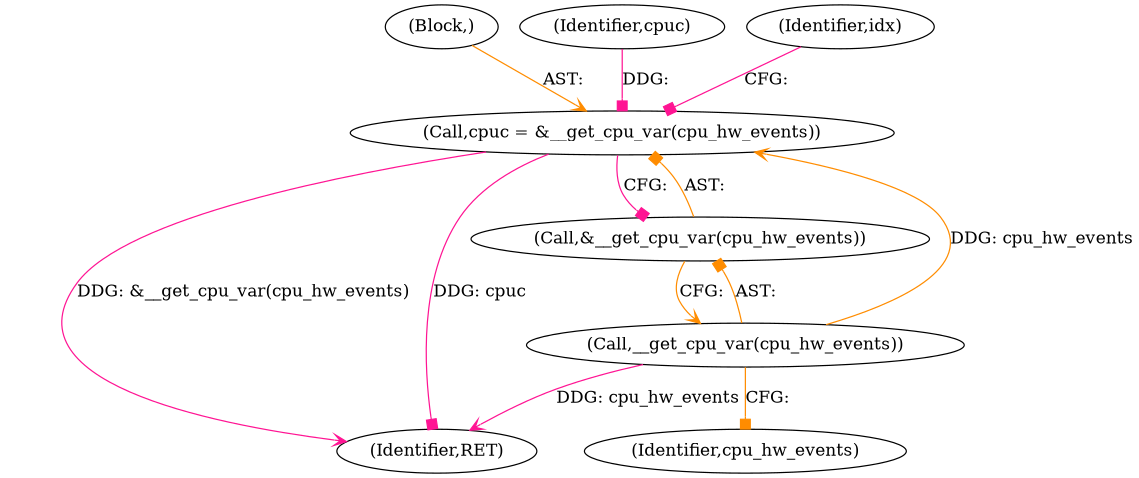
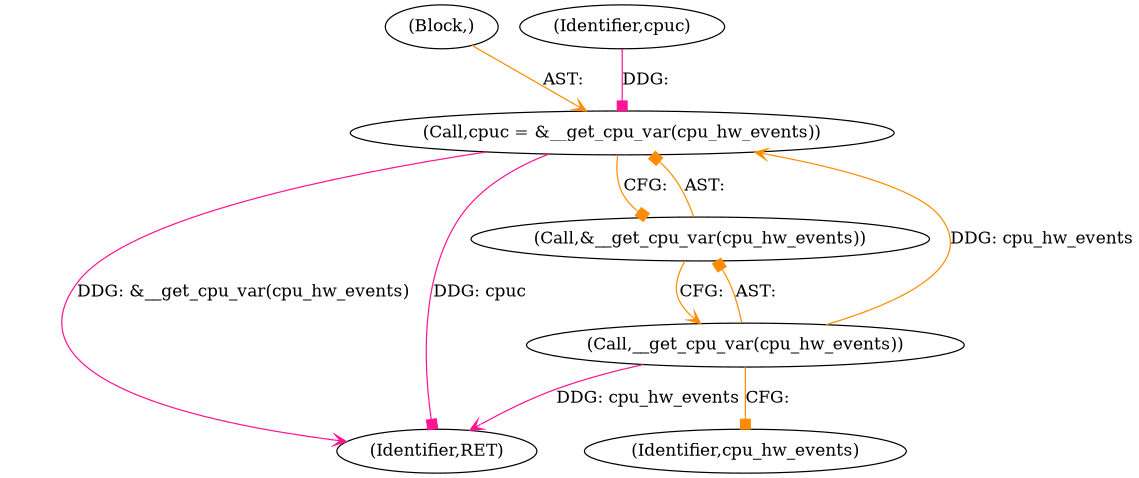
node "(Identifier,idx)": removed
edge "(Call,cpuc = &__get_cpu_var(cpu_hw_events))" -> "(Call,&__get_cpu_var(cpu_hw_events))": color deeppink -> darkorange
